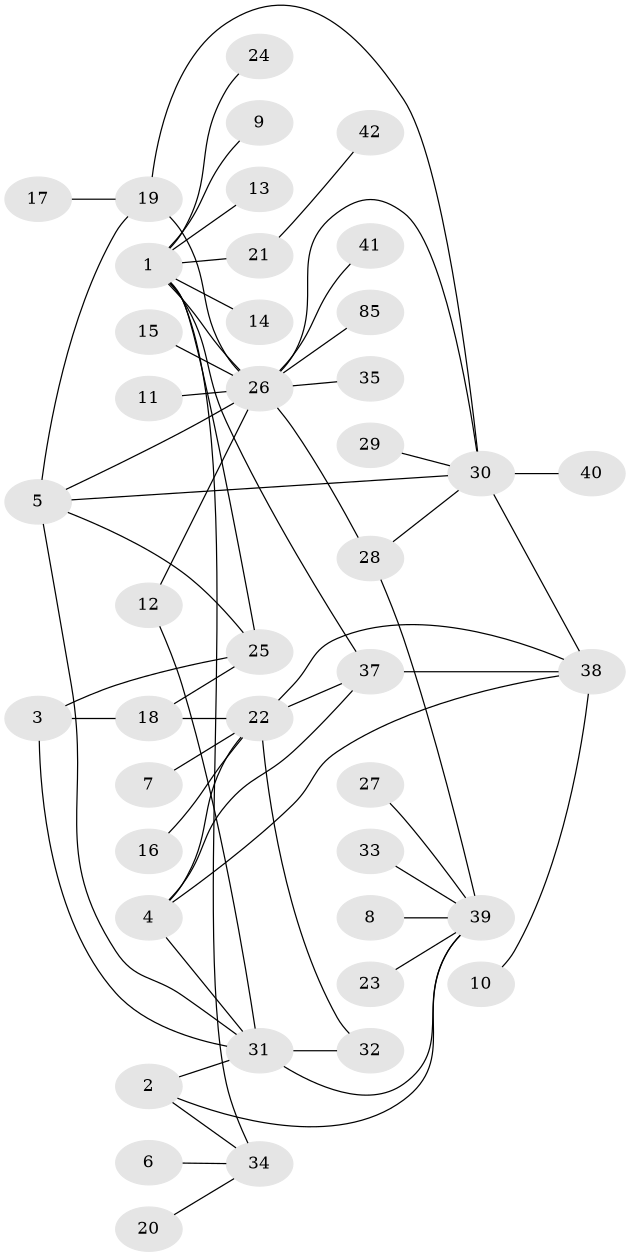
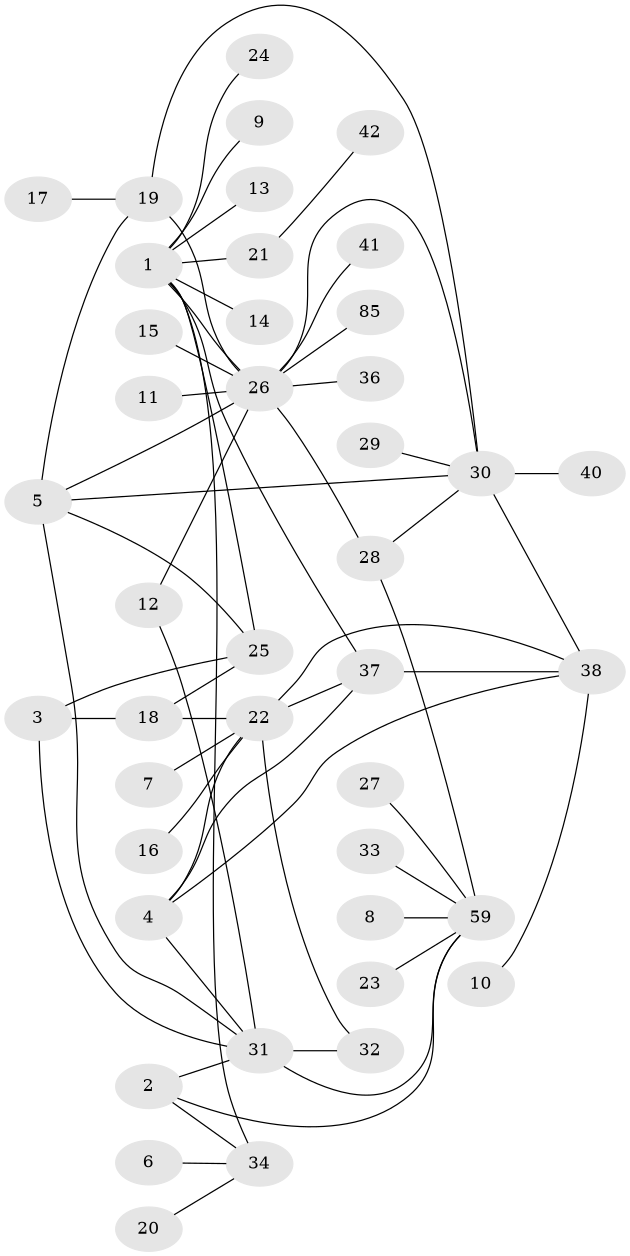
node "35": label "35" -> "36"
node "39": label "39" -> "59"
